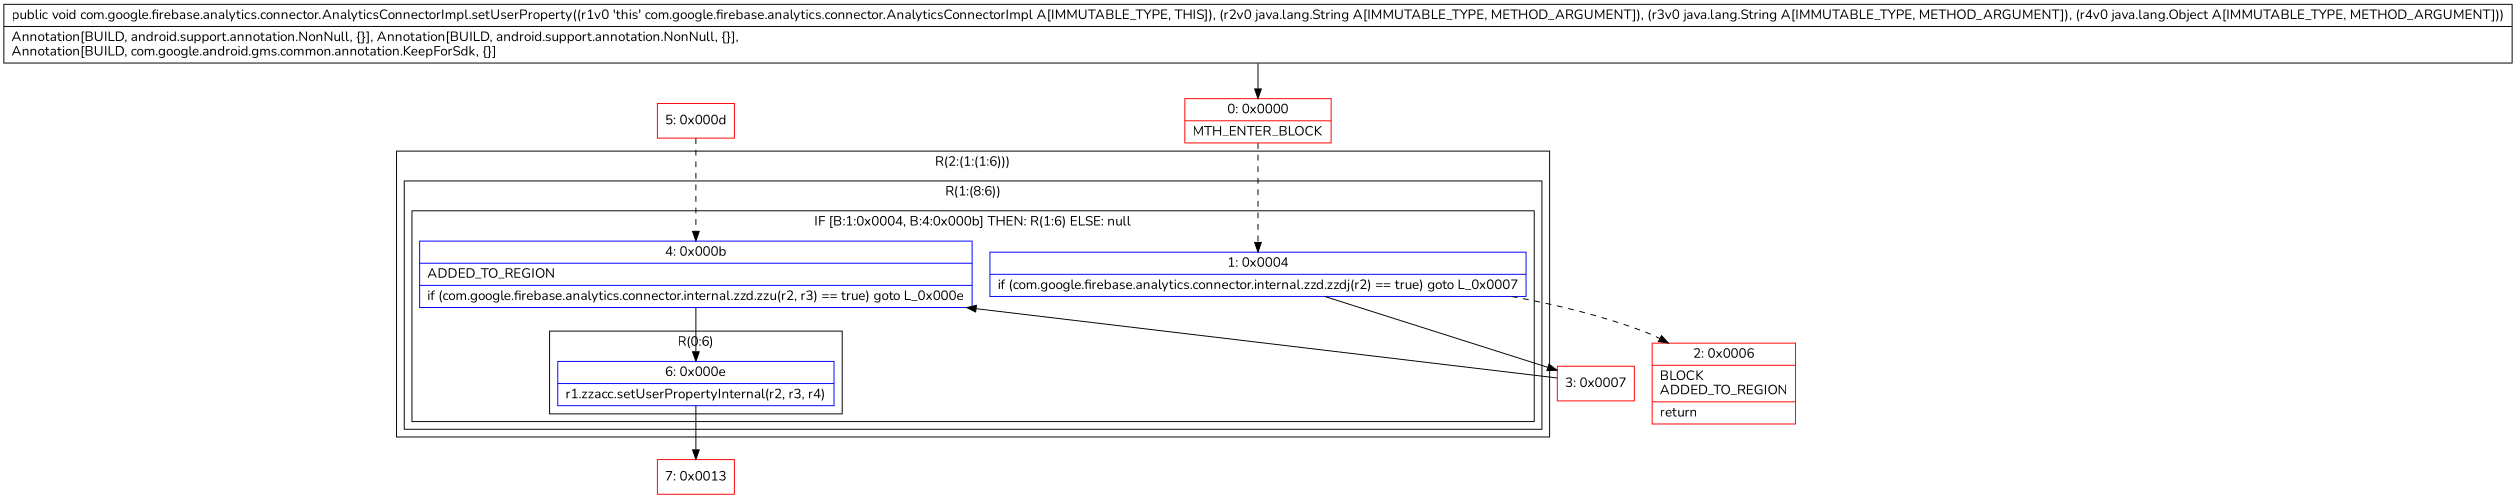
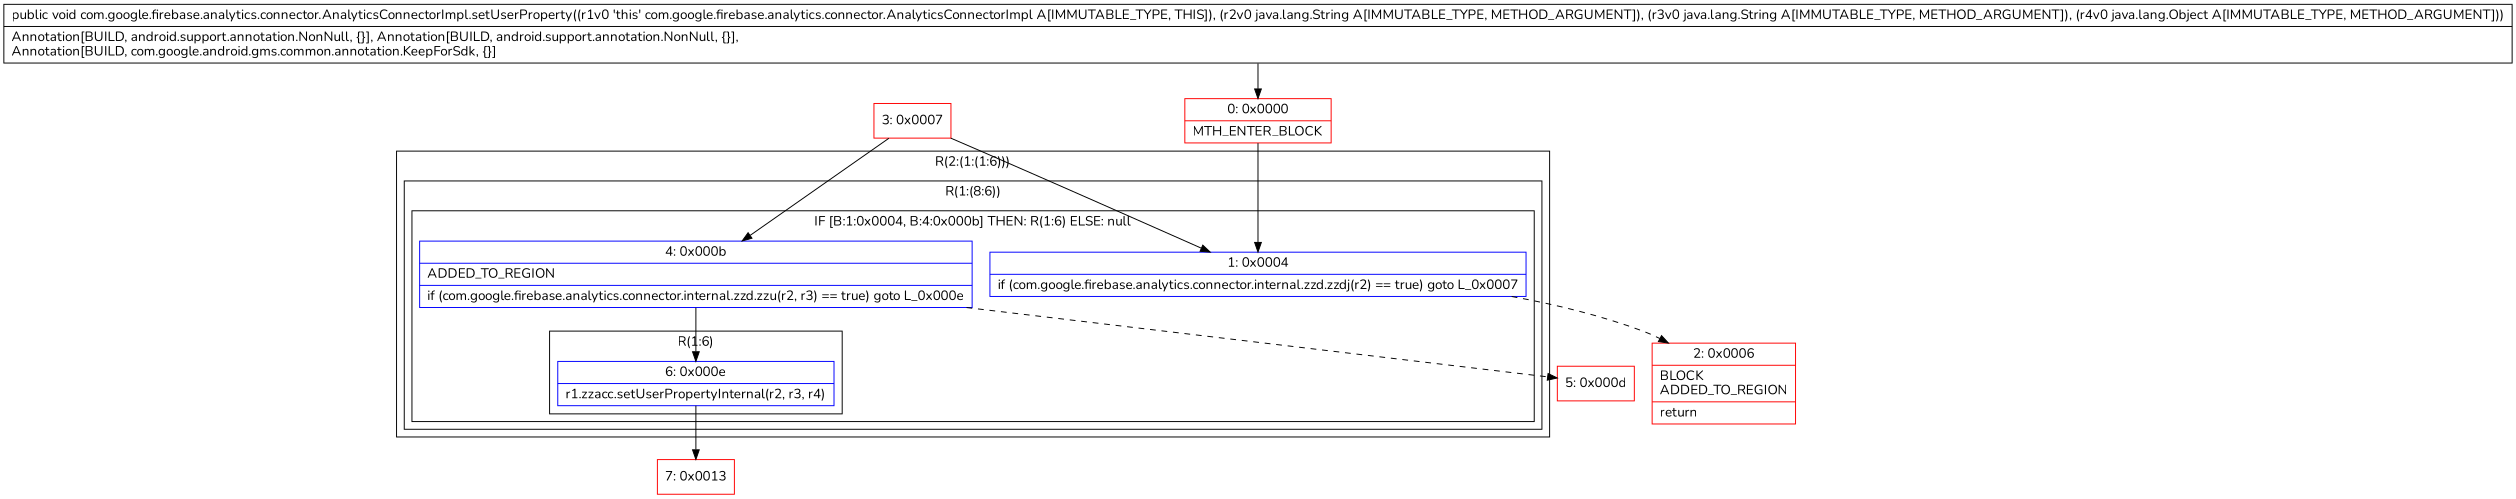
edge "5: 0x000d" -> "4: 0x000b": reversed
edge "0: 0x0000" -> "1: 0x0004": style dashed -> solid
edge "1: 0x0004" -> "3: 0x0007": reversed
cluster "R(0:6)": label "R(0:6)" -> "R(1:6)"
